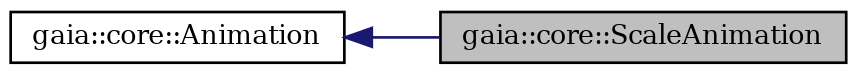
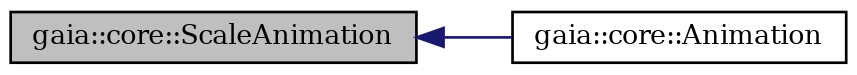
edge "gaia::core::ScaleAnimation" -> "gaia::core::Animation": reversed
